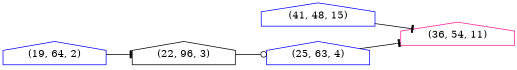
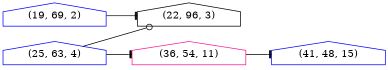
edge "(41, 48, 15)" -> "(36, 54, 11)": reversed
node "(19, 64, 2)": label "(19, 64, 2)" -> "(19, 69, 2)"
edge "(22, 96, 3)" -> "(25, 63, 4)": reversed
